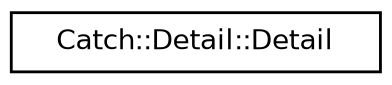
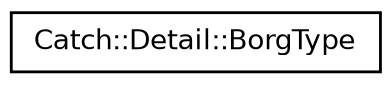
node "Catch::Detail::Detail": label "Catch::Detail::Detail" -> "Catch::Detail::BorgType"
